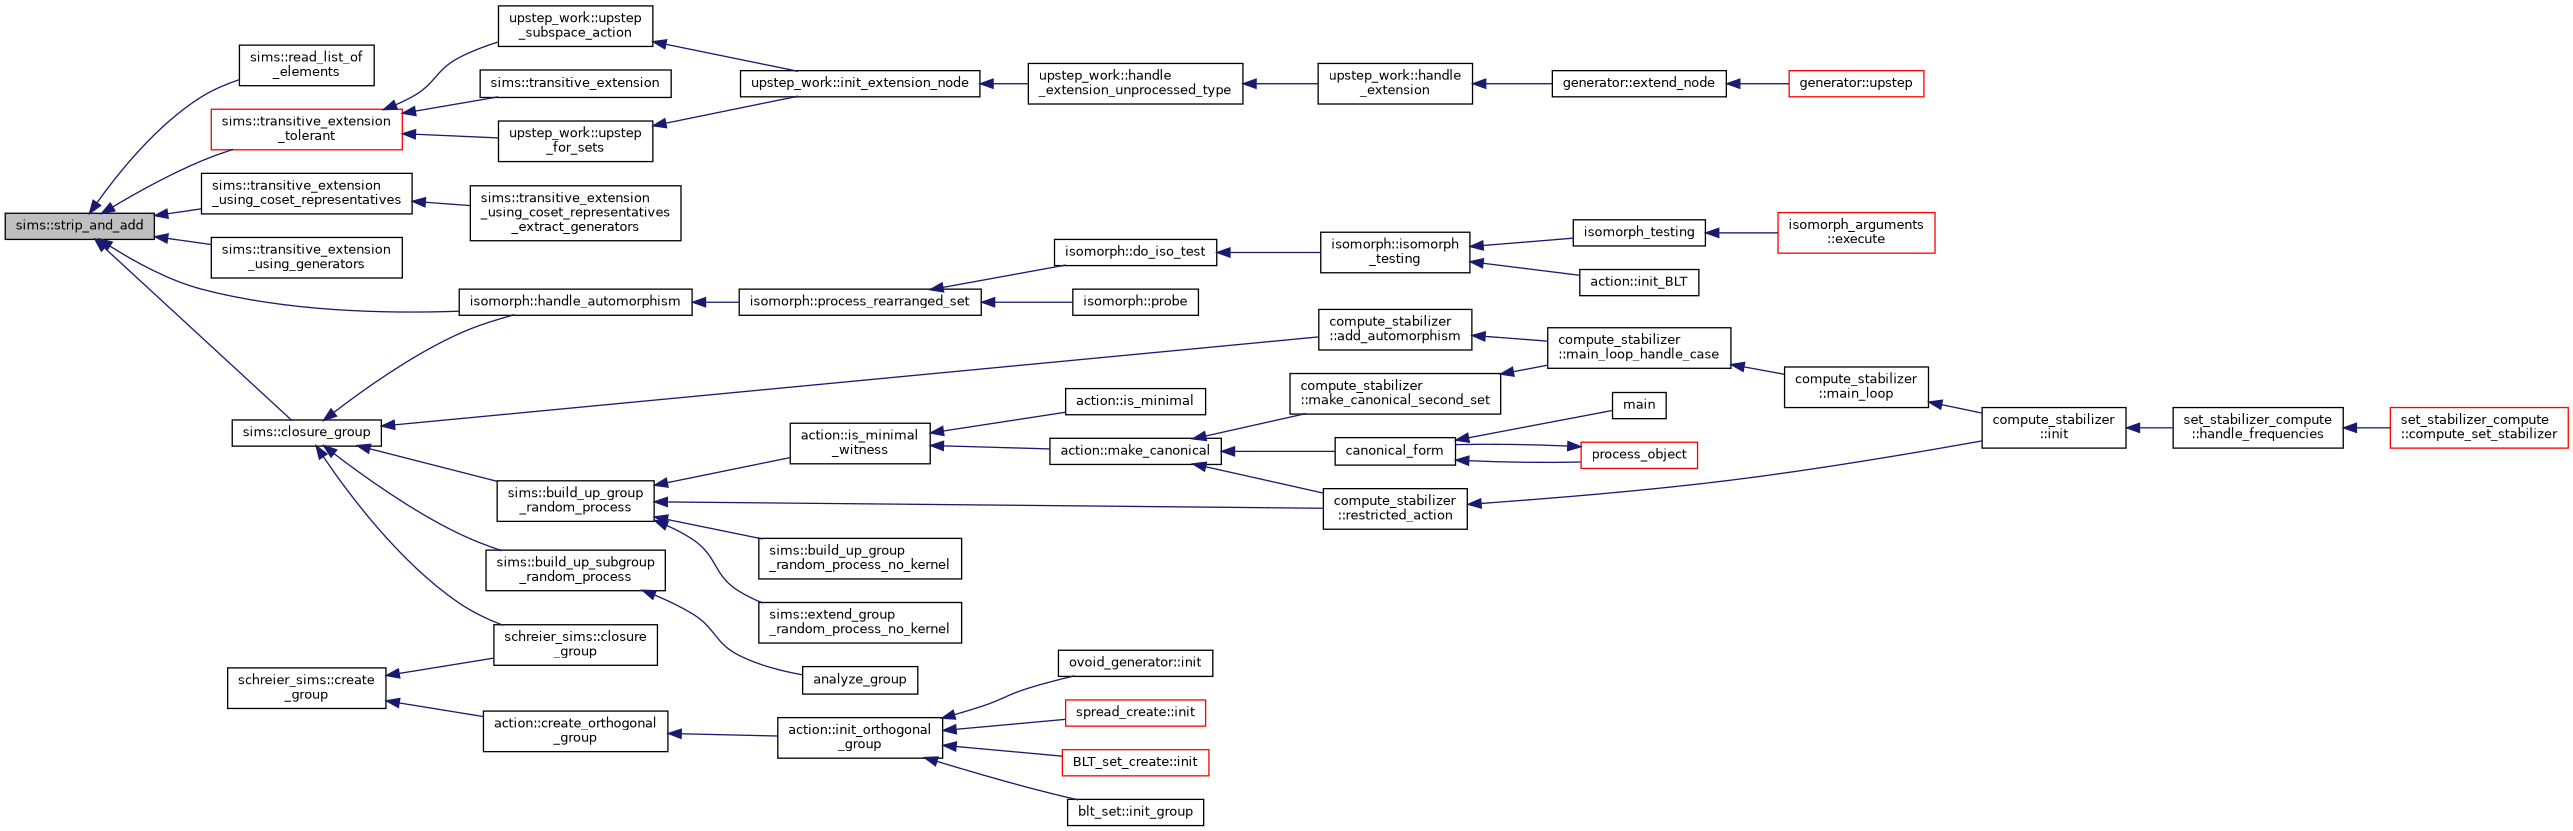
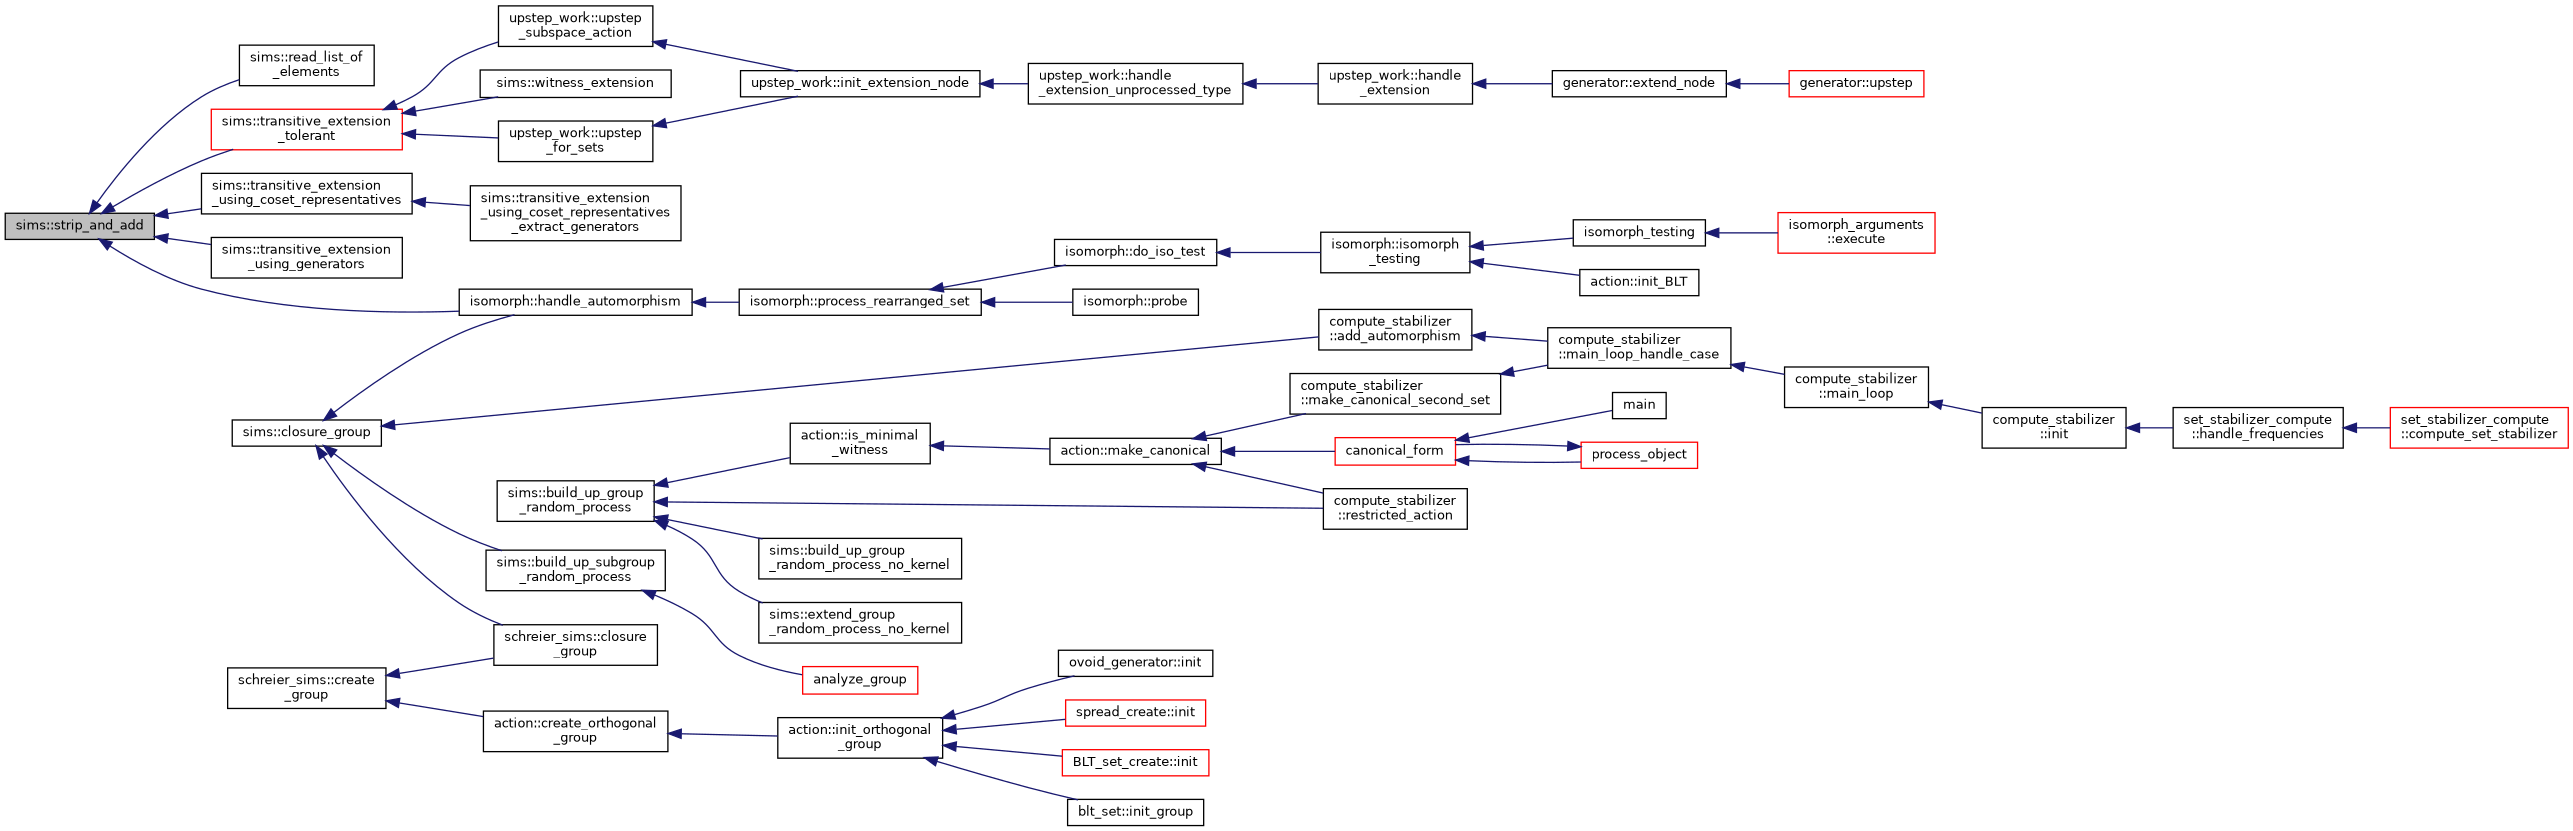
node "sims::transitive_extension": label "sims::transitive_extension" -> "sims::witness_extension"
edge "sims::closure_group" -> "sims::strip_and_add": removed
node "action::is_minimal": removed
node "canonical_form": color black -> red
edge "sims::build_up_group _random_process" -> "sims::closure_group": removed
edge "compute_stabilizer ::init" -> "compute_stabilizer ::restricted_action": removed
node "analyze_group": color black -> red
